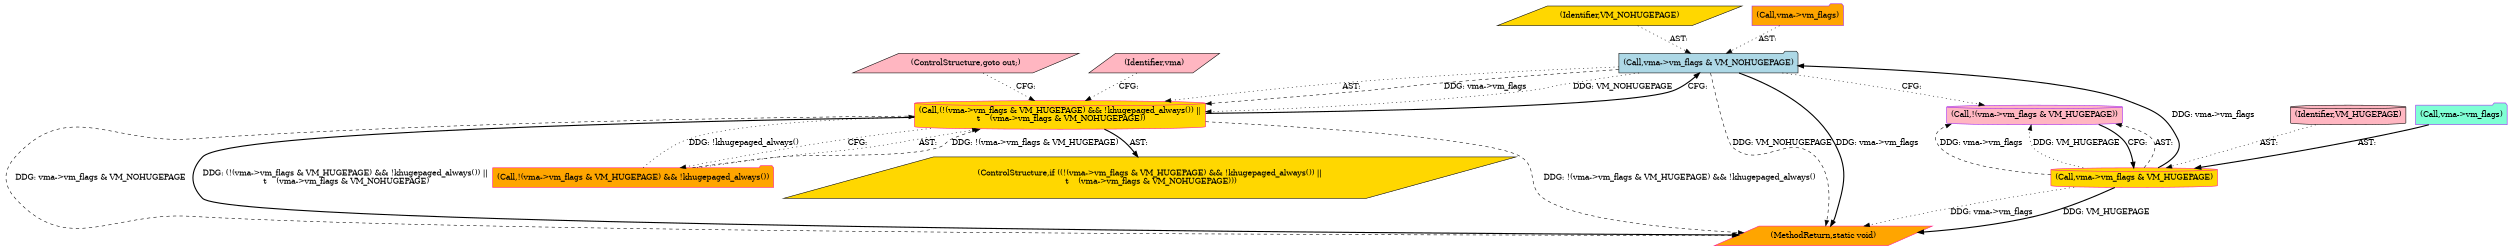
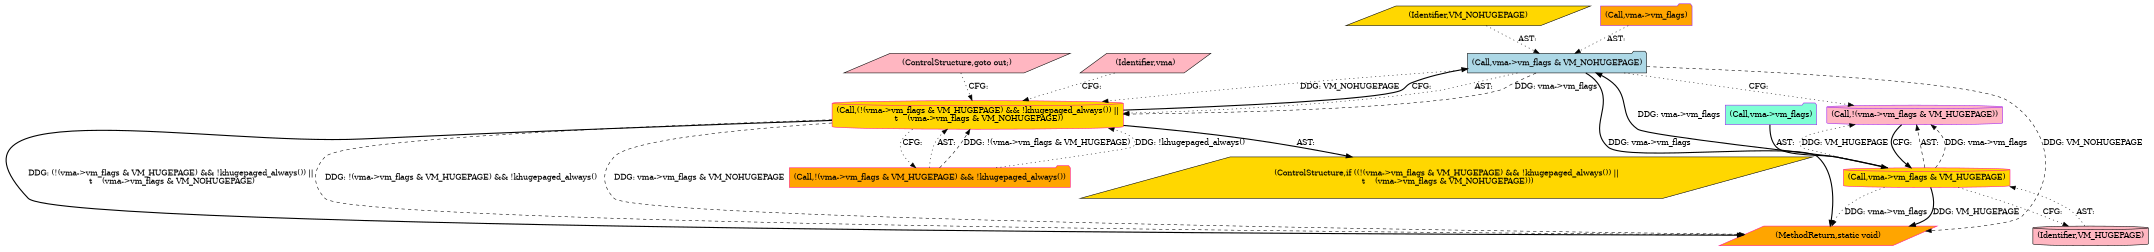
edge "(Call,vma->vm_flags & VM_HUGEPAGE)" -> "(Identifier,VM_HUGEPAGE)": added, label "CFG:"
